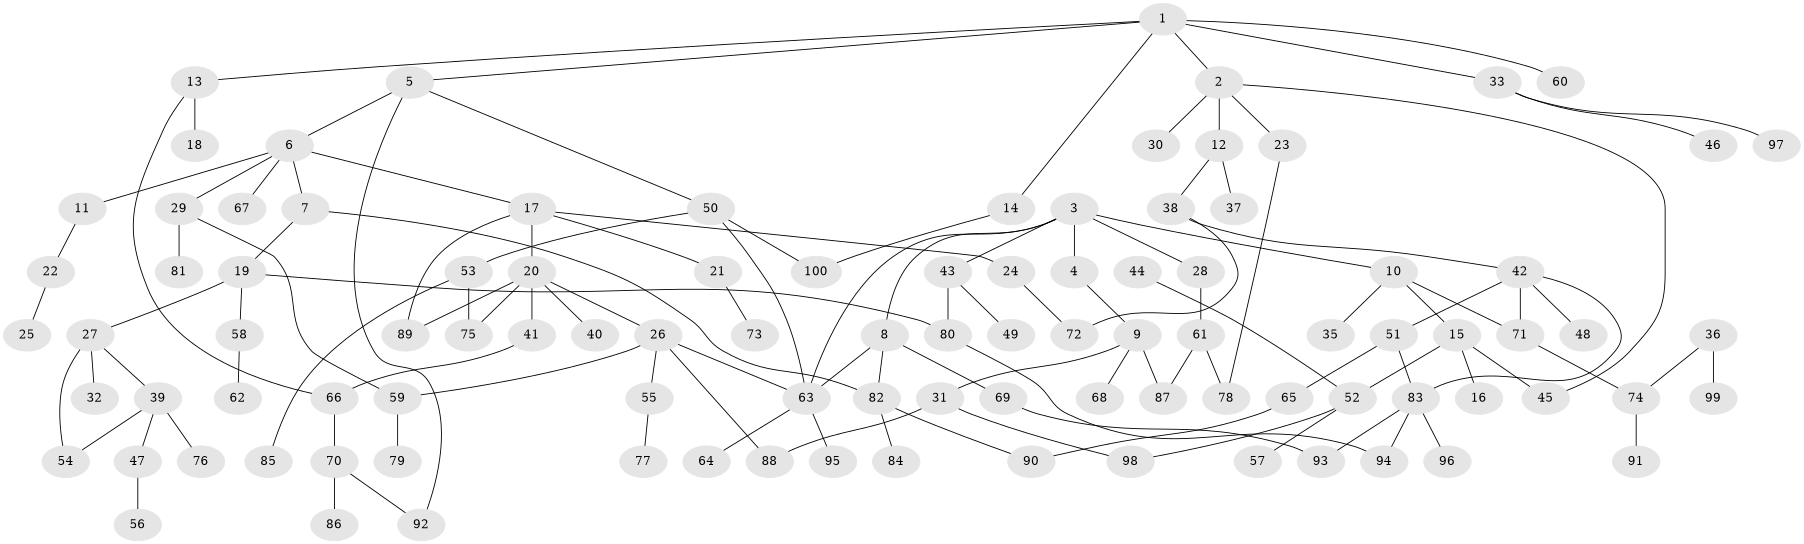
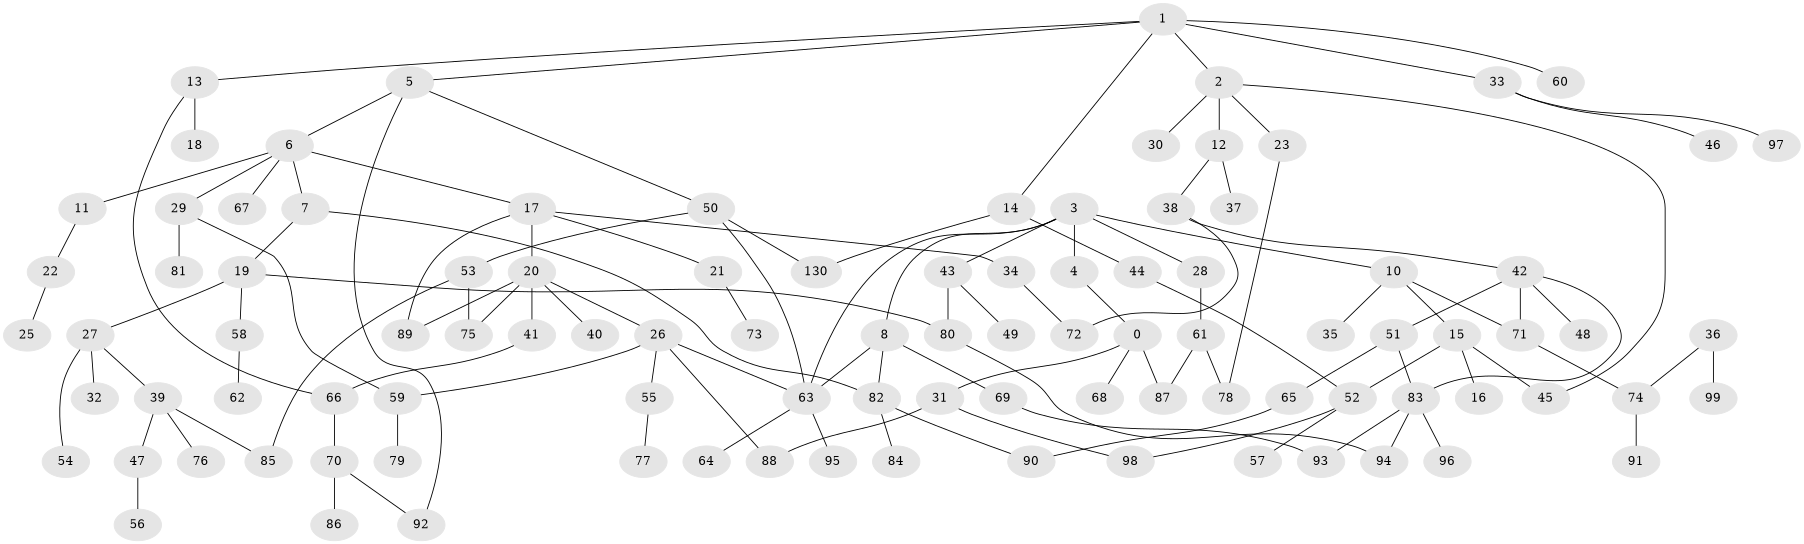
edge "14" -- "44": added
node "100": label "100" -> "130"
node "24": label "24" -> "34"
node "9": label "9" -> "0"
edge "39" -- "54": now "39" -- "85"
